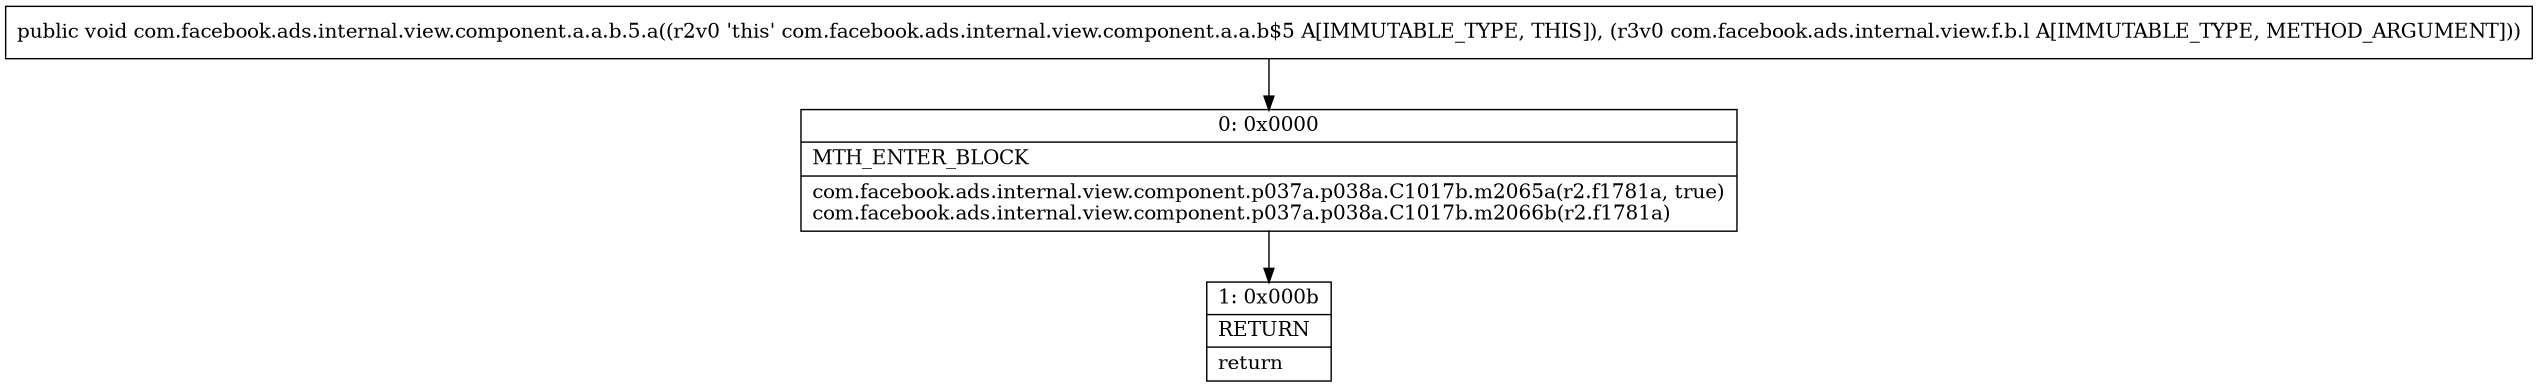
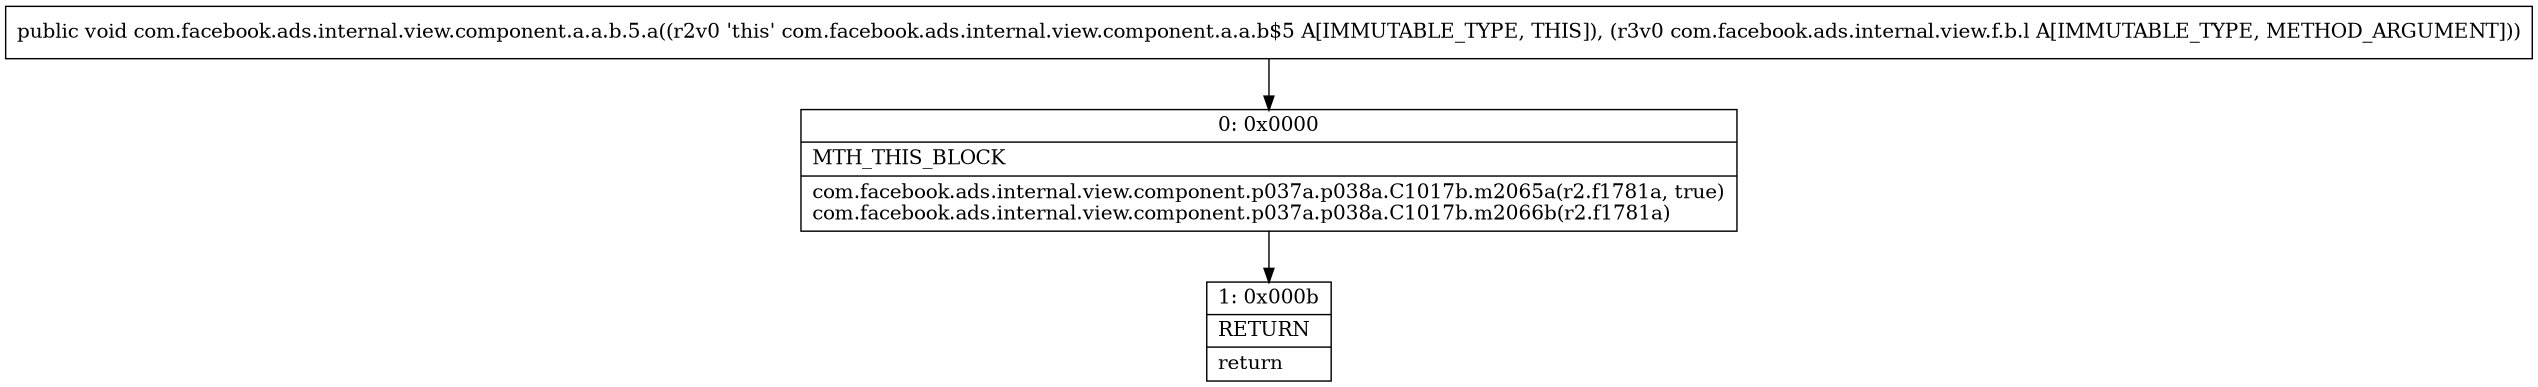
node "0: 0x0000": text "MTH_ENTER_BLOCK" -> "MTH_THIS_BLOCK"
